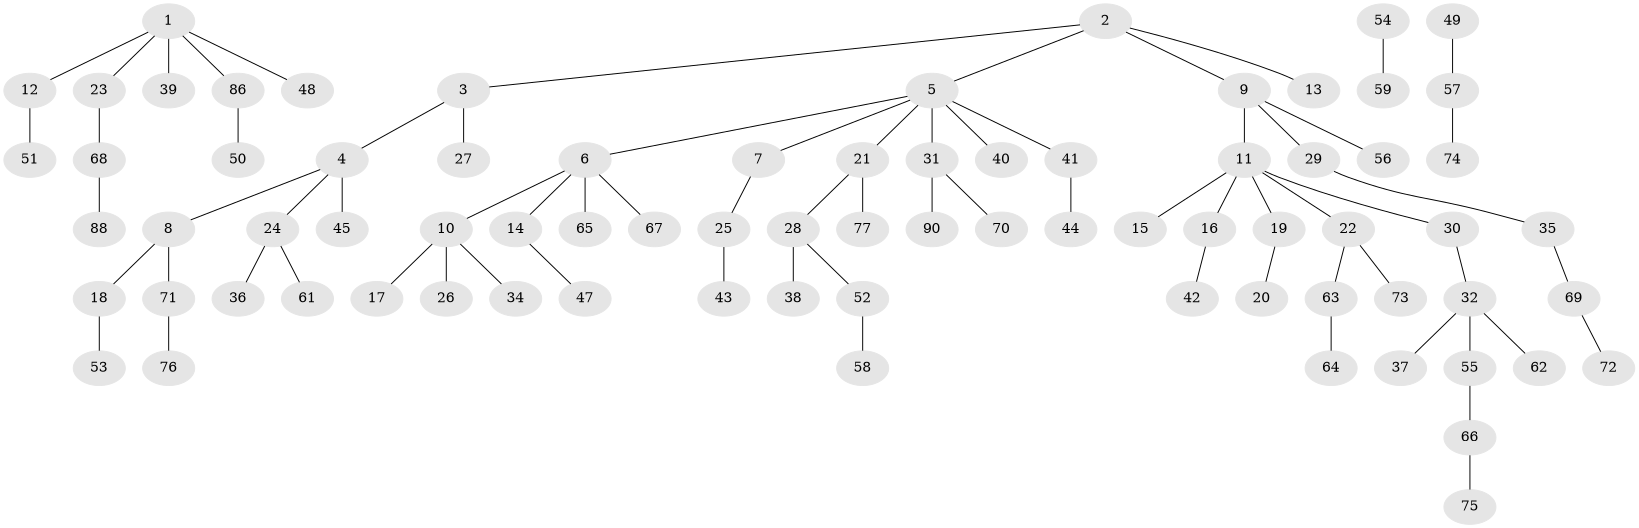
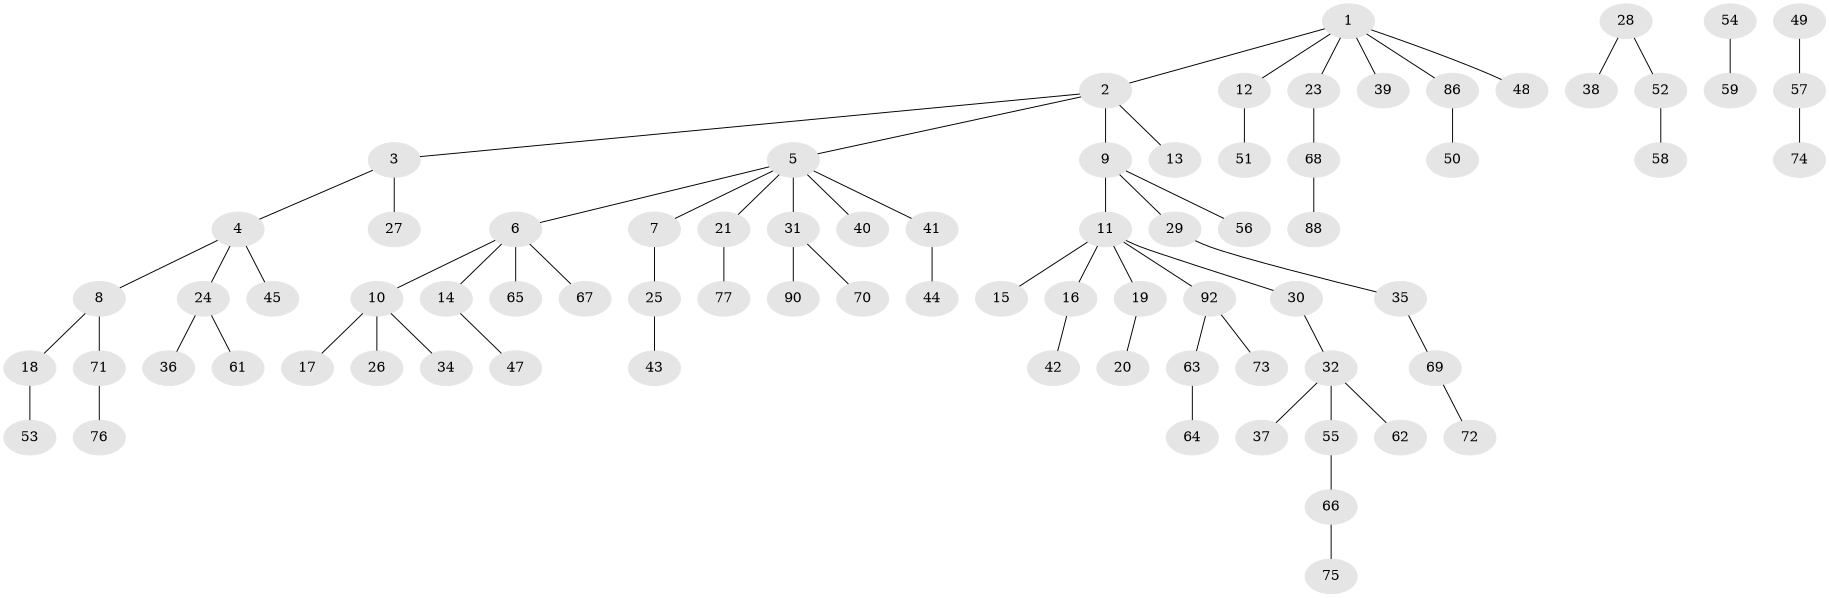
edge "1" -- "2": added
edge "21" -- "28": removed
node "22": label "22" -> "92"
